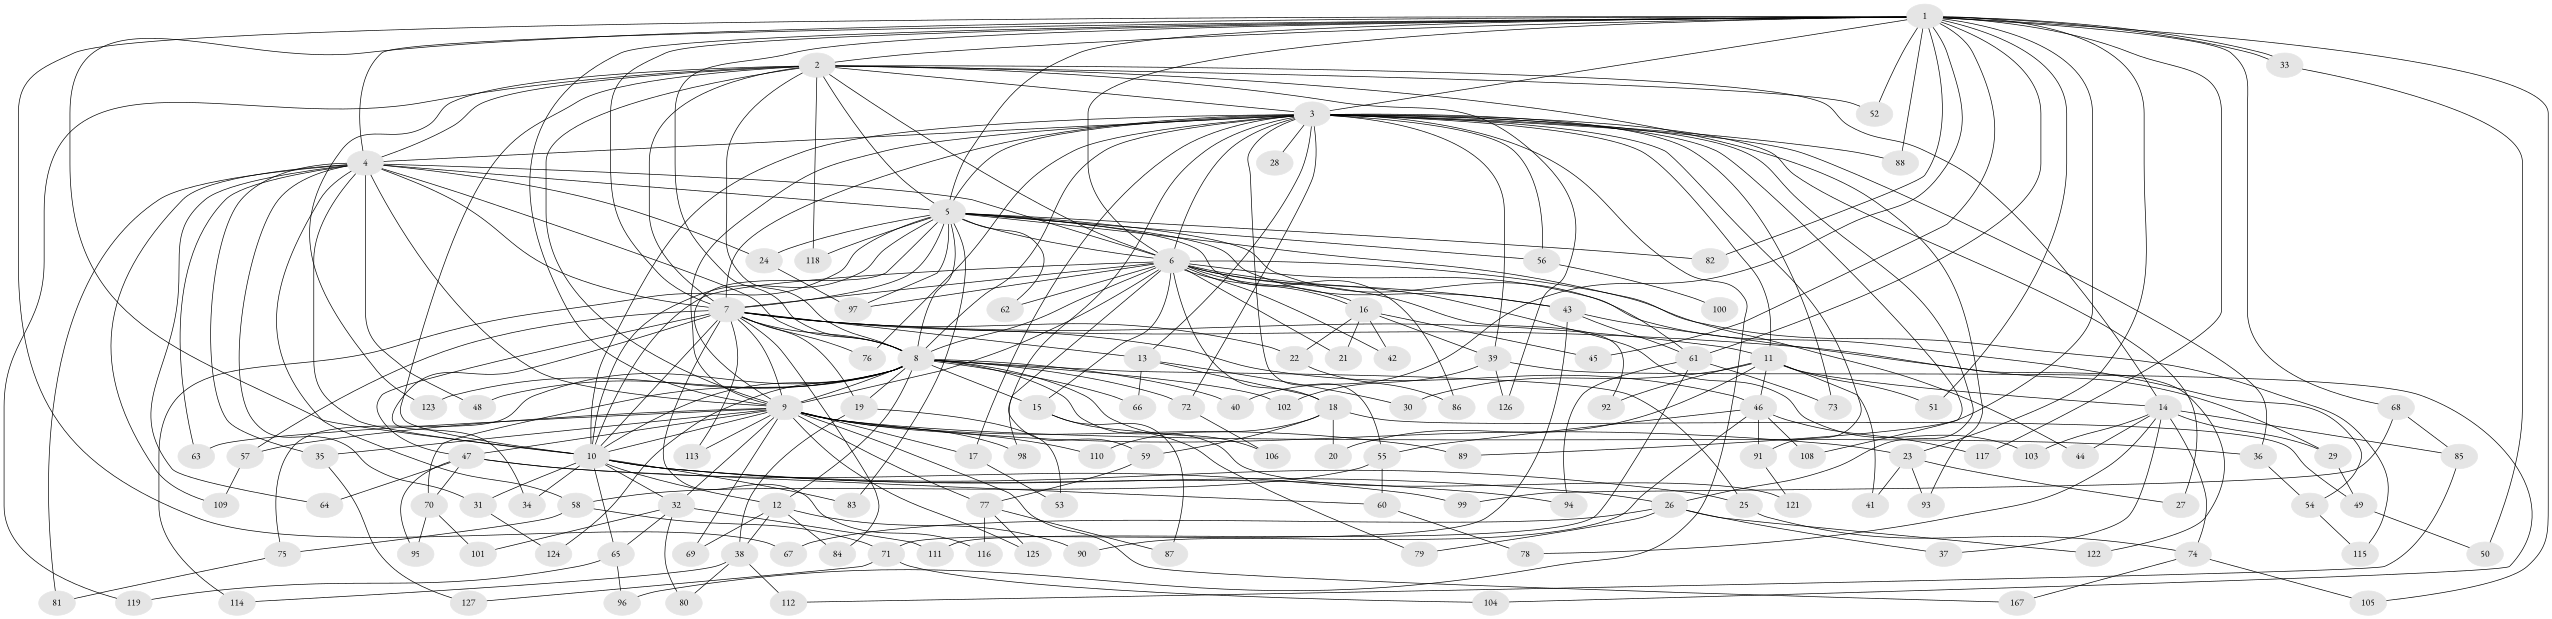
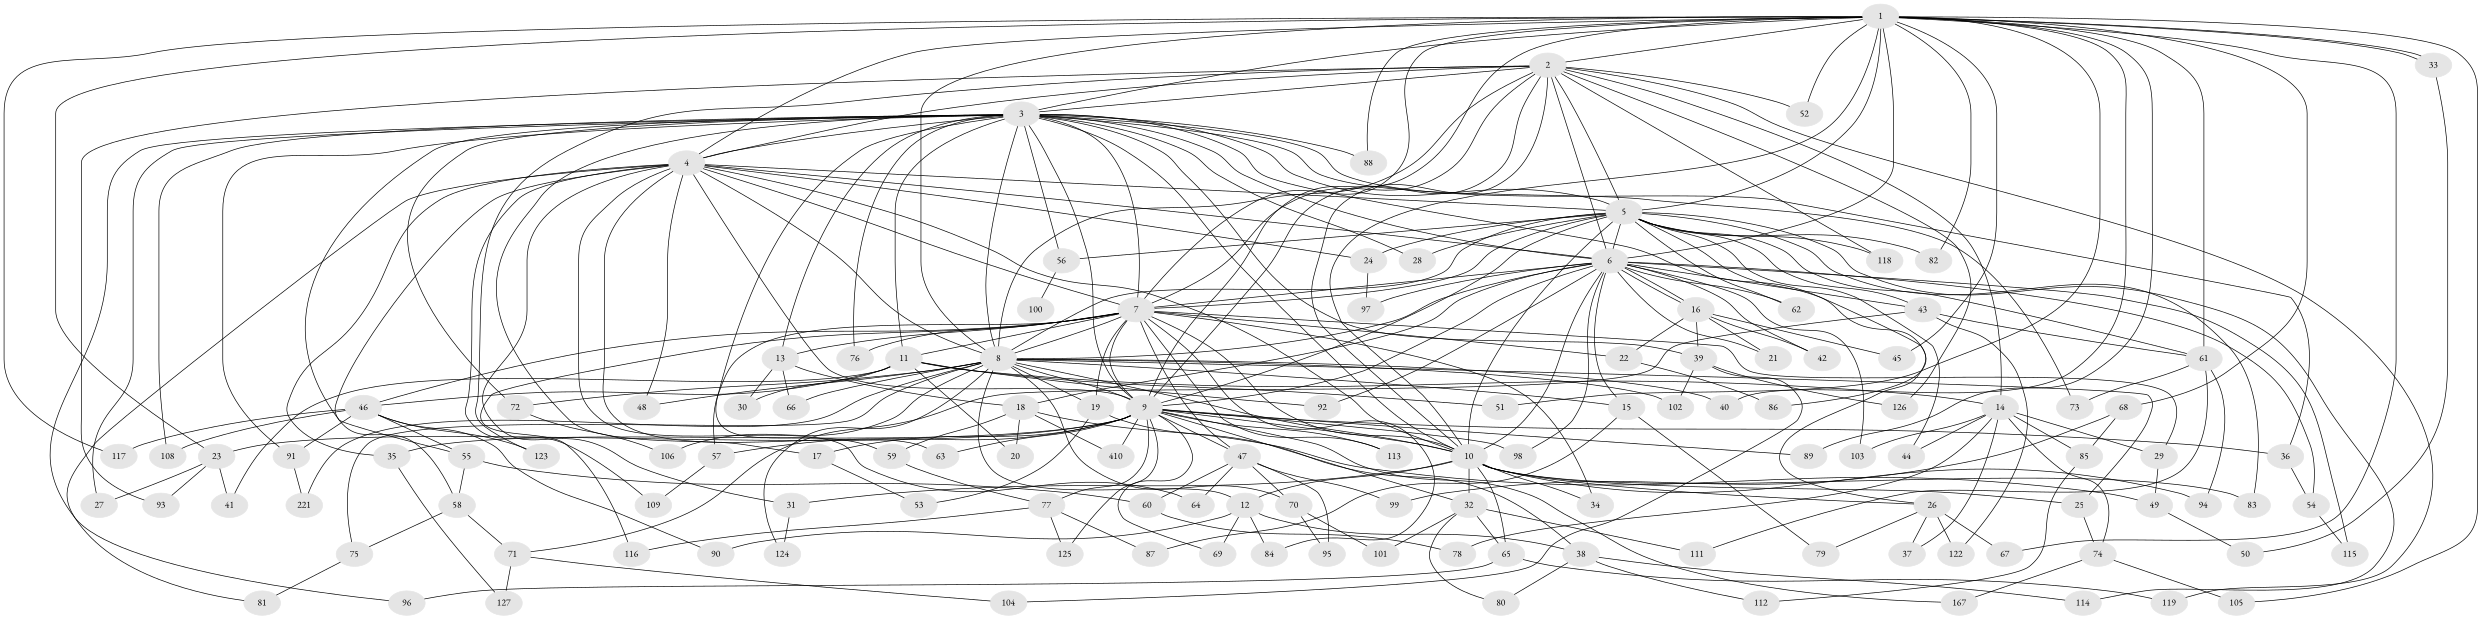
edge "5" -- "97": now "5" -- "28"
edge "8" -- "123": now "46" -- "123"
node "110": label "110" -> "410"
node "121": label "121" -> "221"
